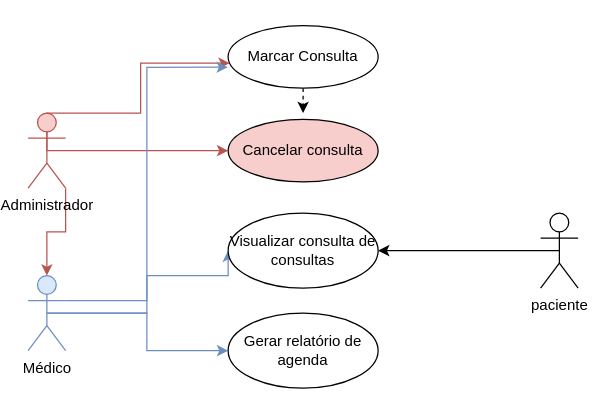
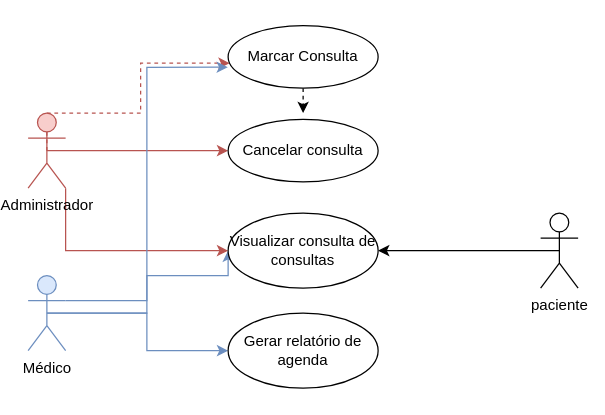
edge "Administrador" -> "Marcar Consulta": style solid -> dashed
node "Cancelar consulta": fillcolor #f8cecc -> #ffffff
edge "Administrador" -> "Médico": now "Administrador" -> "Visualizar consulta de consultas"
